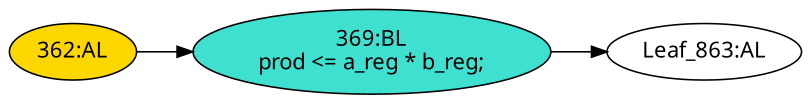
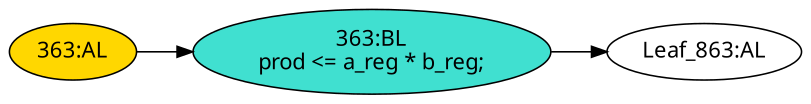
node "362:AL": label "362:AL" -> "363:AL"
node "369:BL prod <= a_reg * b_reg;": label "369:BL prod <= a_reg * b_reg;" -> "363:BL prod <= a_reg * b_reg;"
